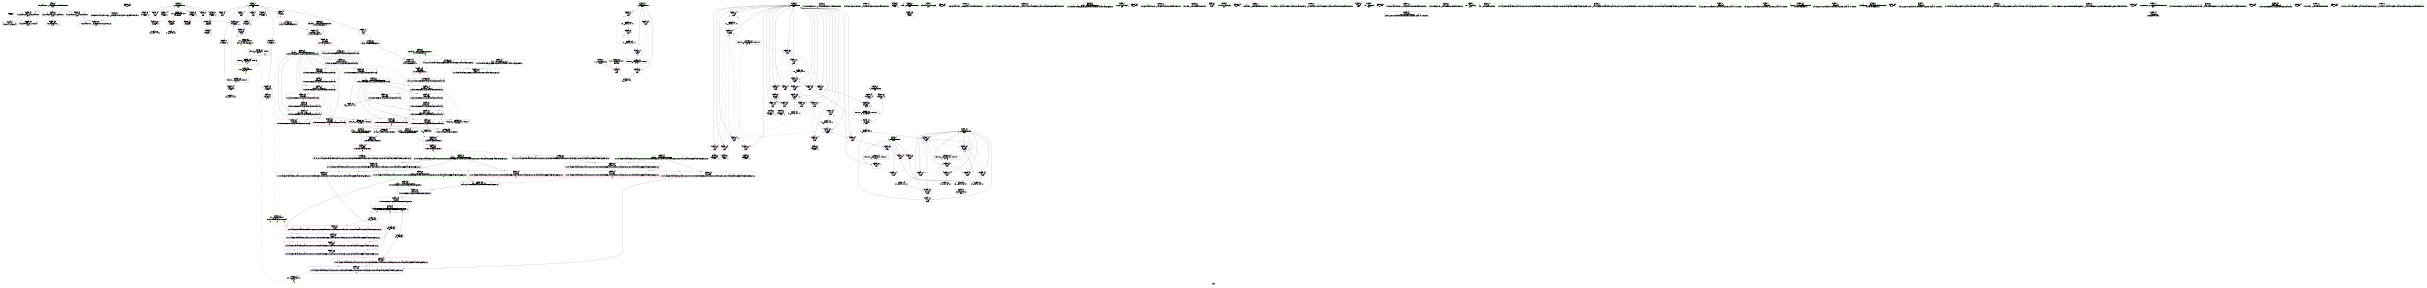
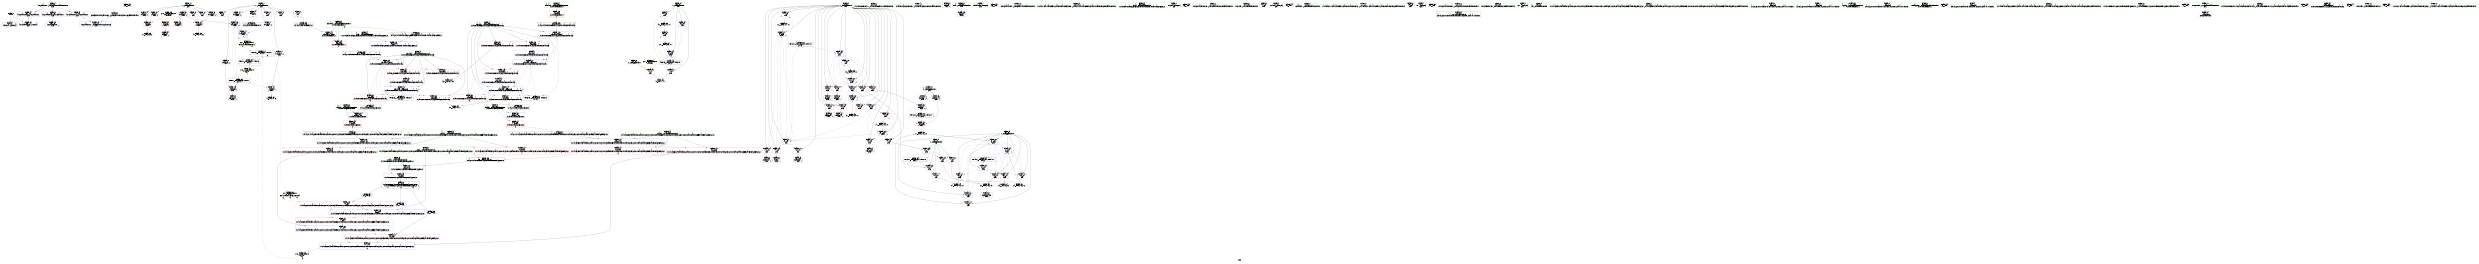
node "NodeID: 174": removed
node "NodeID: 58": added
